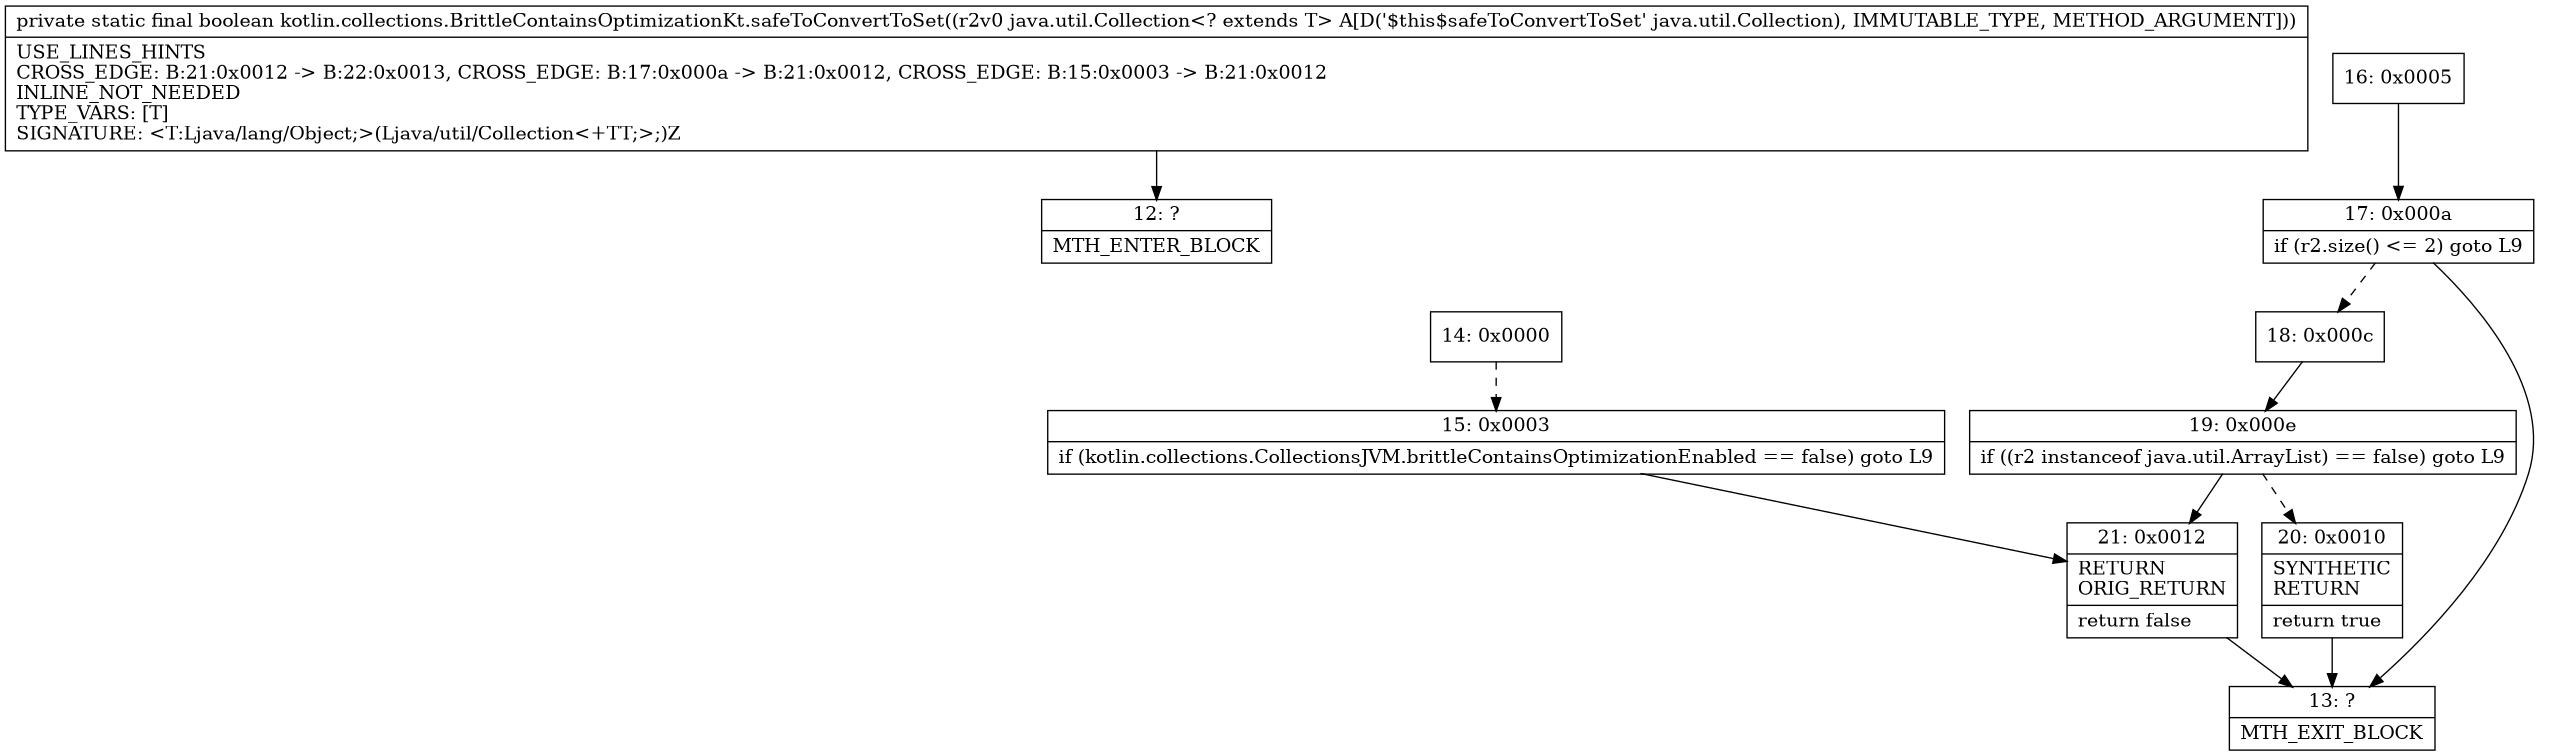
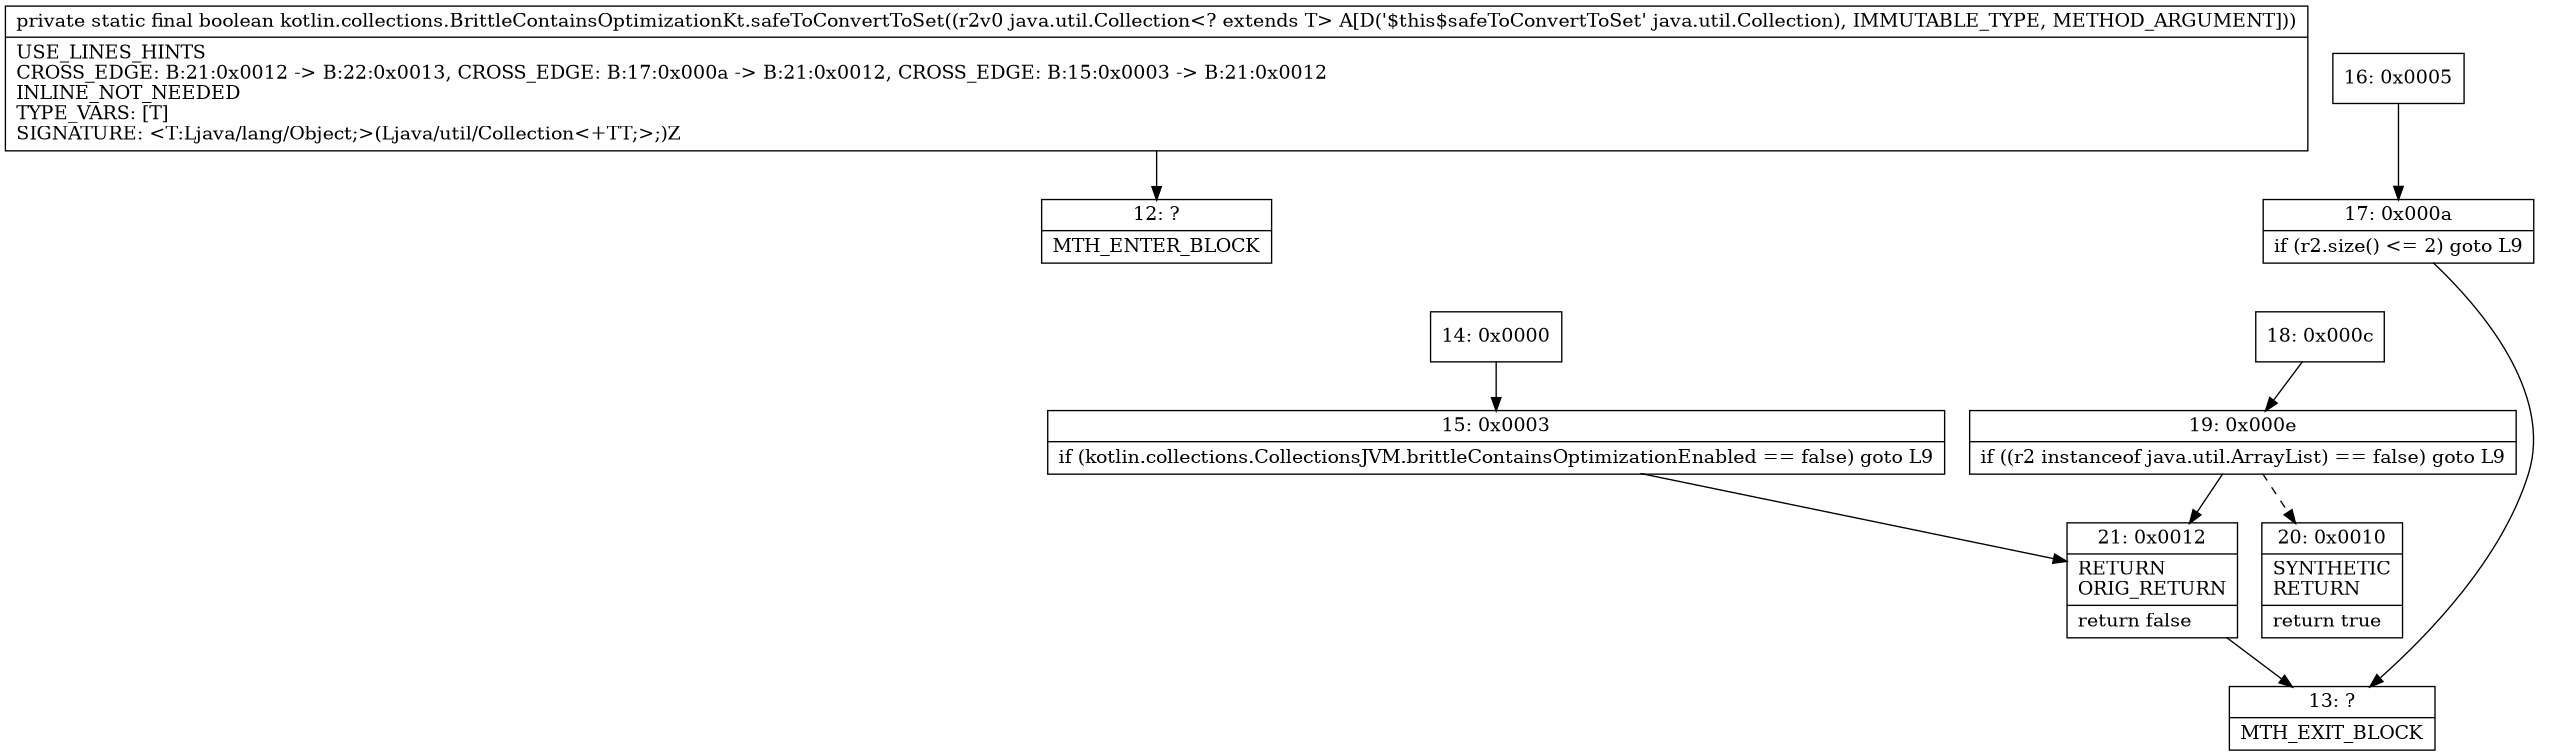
edge "17: 0x000a" -> "18: 0x000c": removed
edge "14: 0x0000" -> "15: 0x0003": style dashed -> solid
edge "20: 0x0010" -> "13: ?": removed
